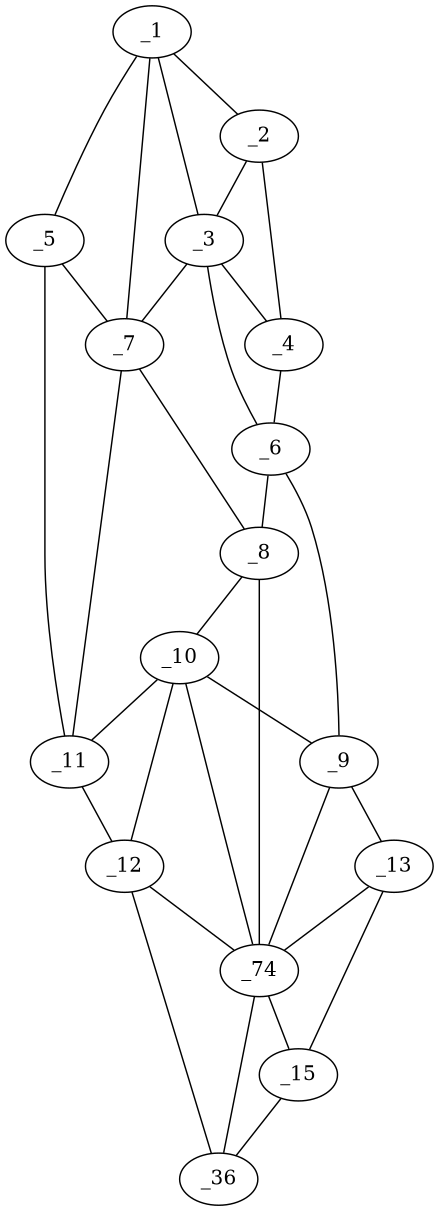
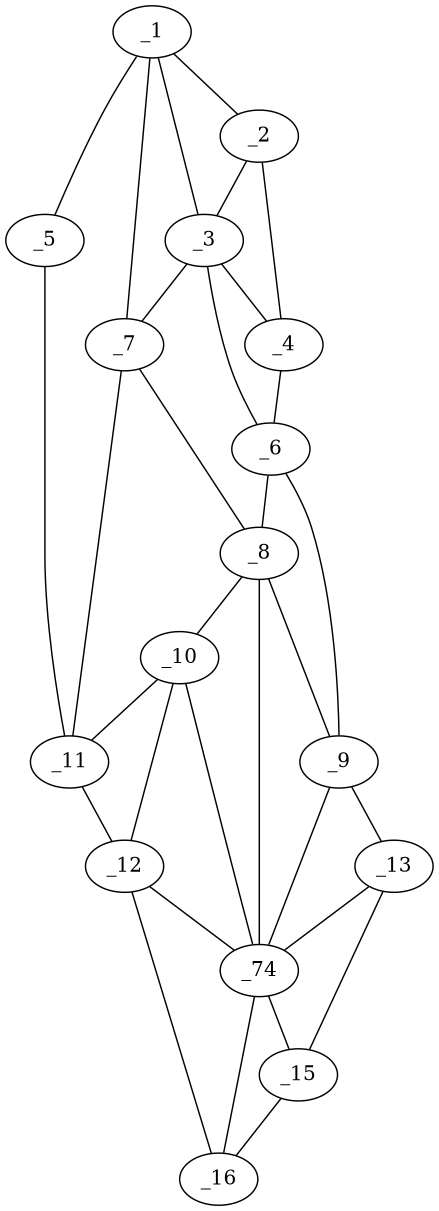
edge "_5" -- "_7": removed
edge "_10" -- "_9": now "_8" -- "_9"
node "_36": label "_36" -> "_16"
